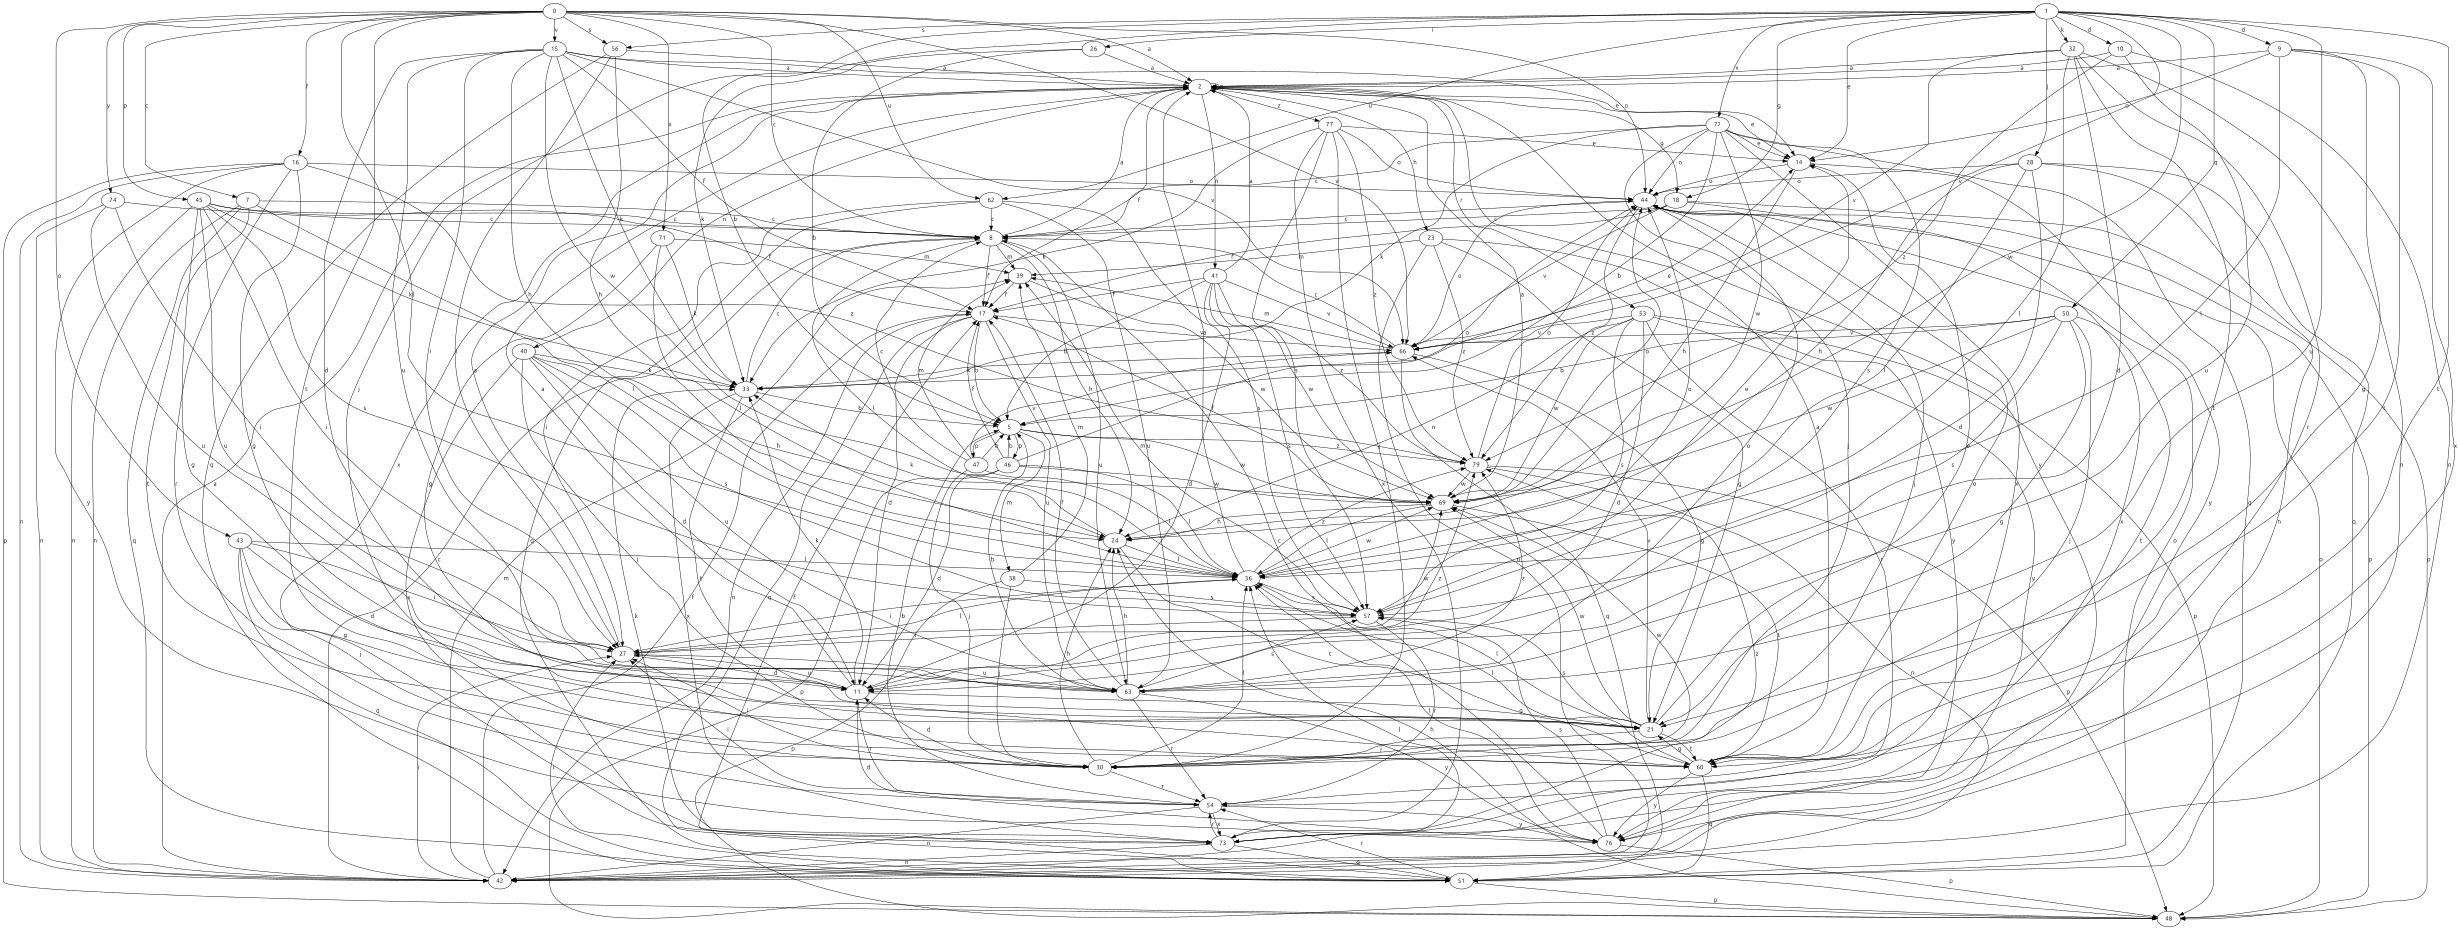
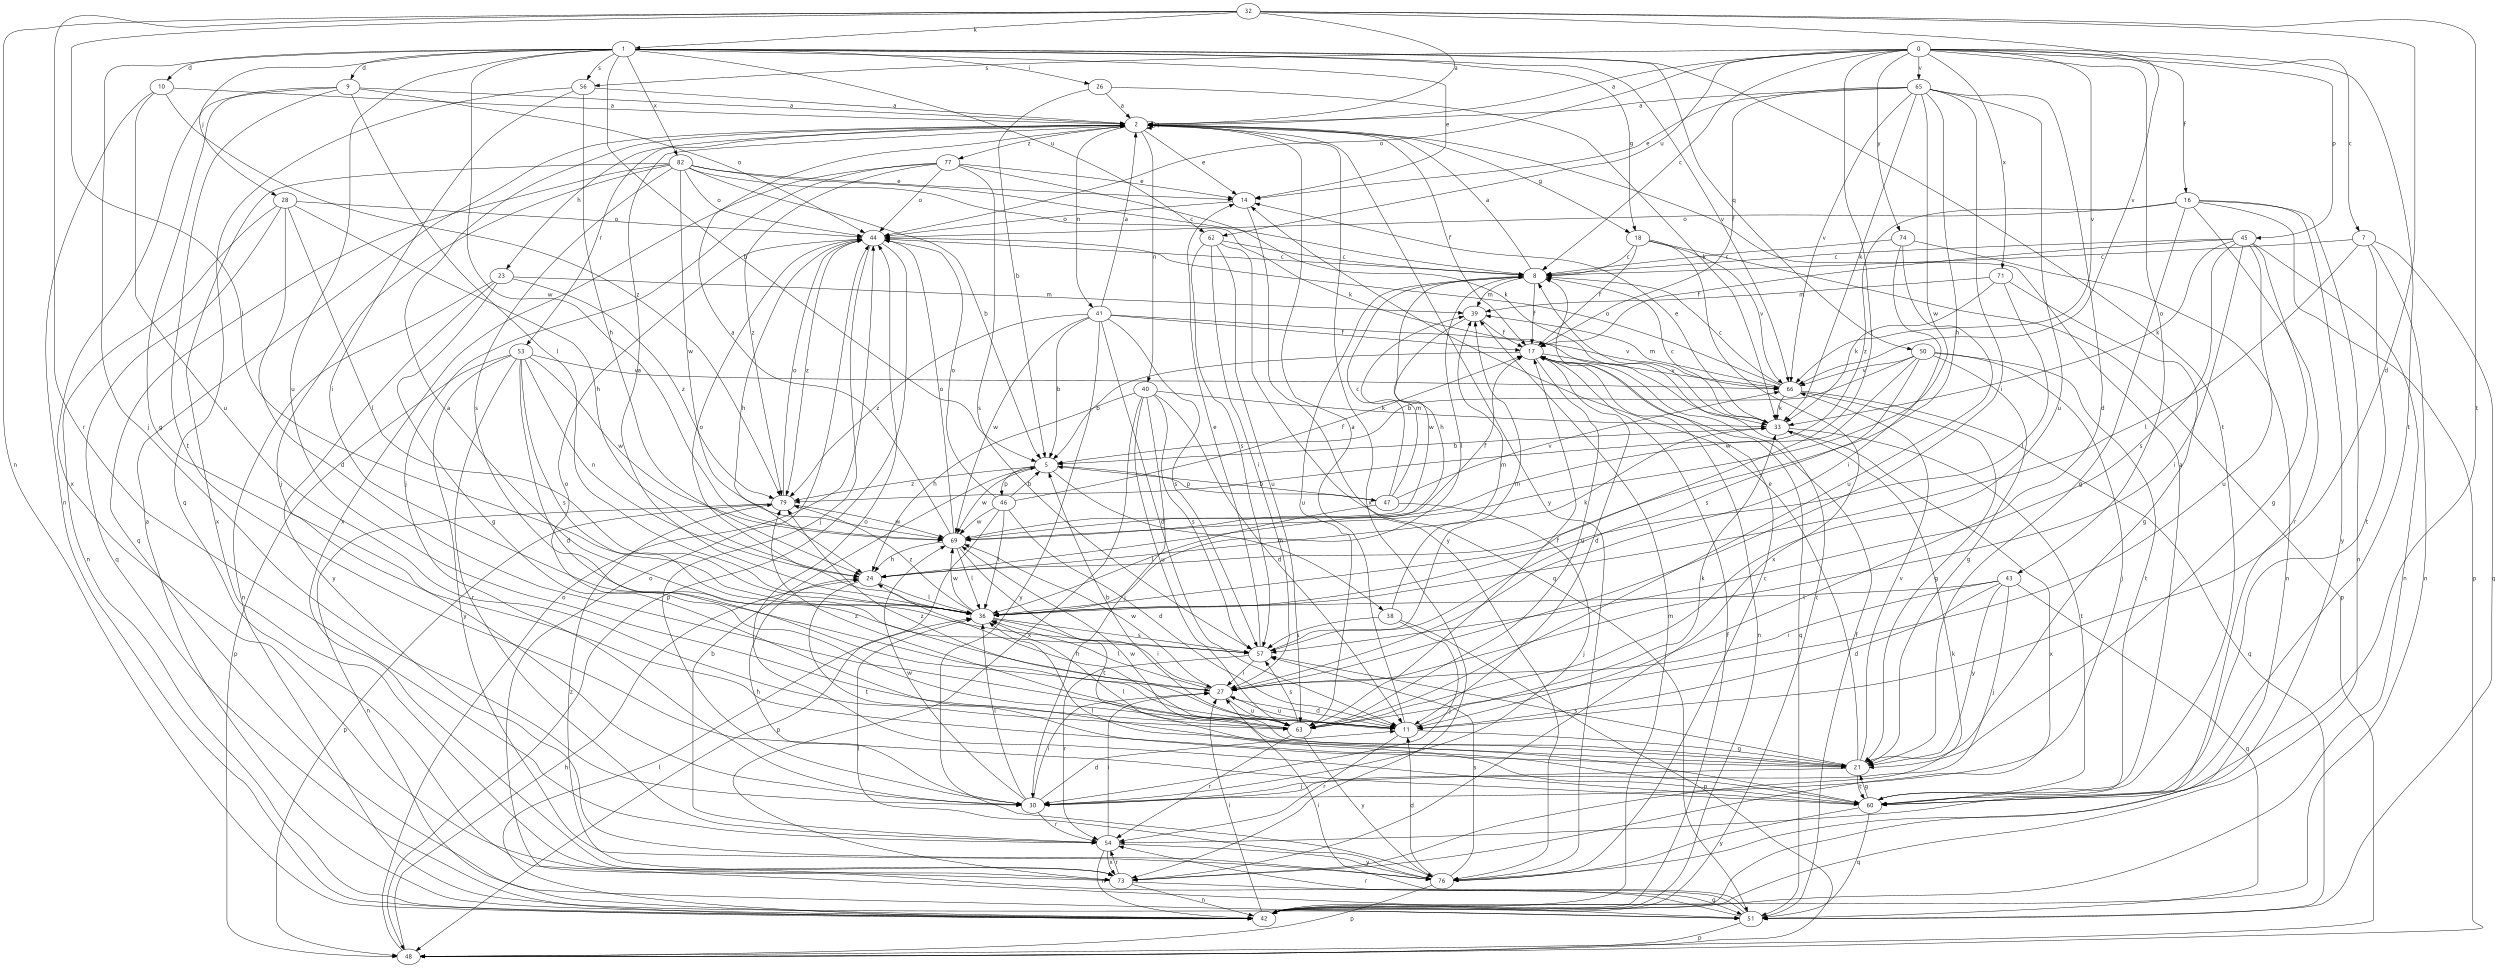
edge "1" -> "32": reversed
node "15": label "15" -> "65"
edge "9" -> "14": now "9" -> "44"
node "72": label "72" -> "82"
edge "14" -> "24": now "44" -> "24"
edge "43" -> "21": label "g" -> "y"
edge "41" -> "76": added, label "y"
